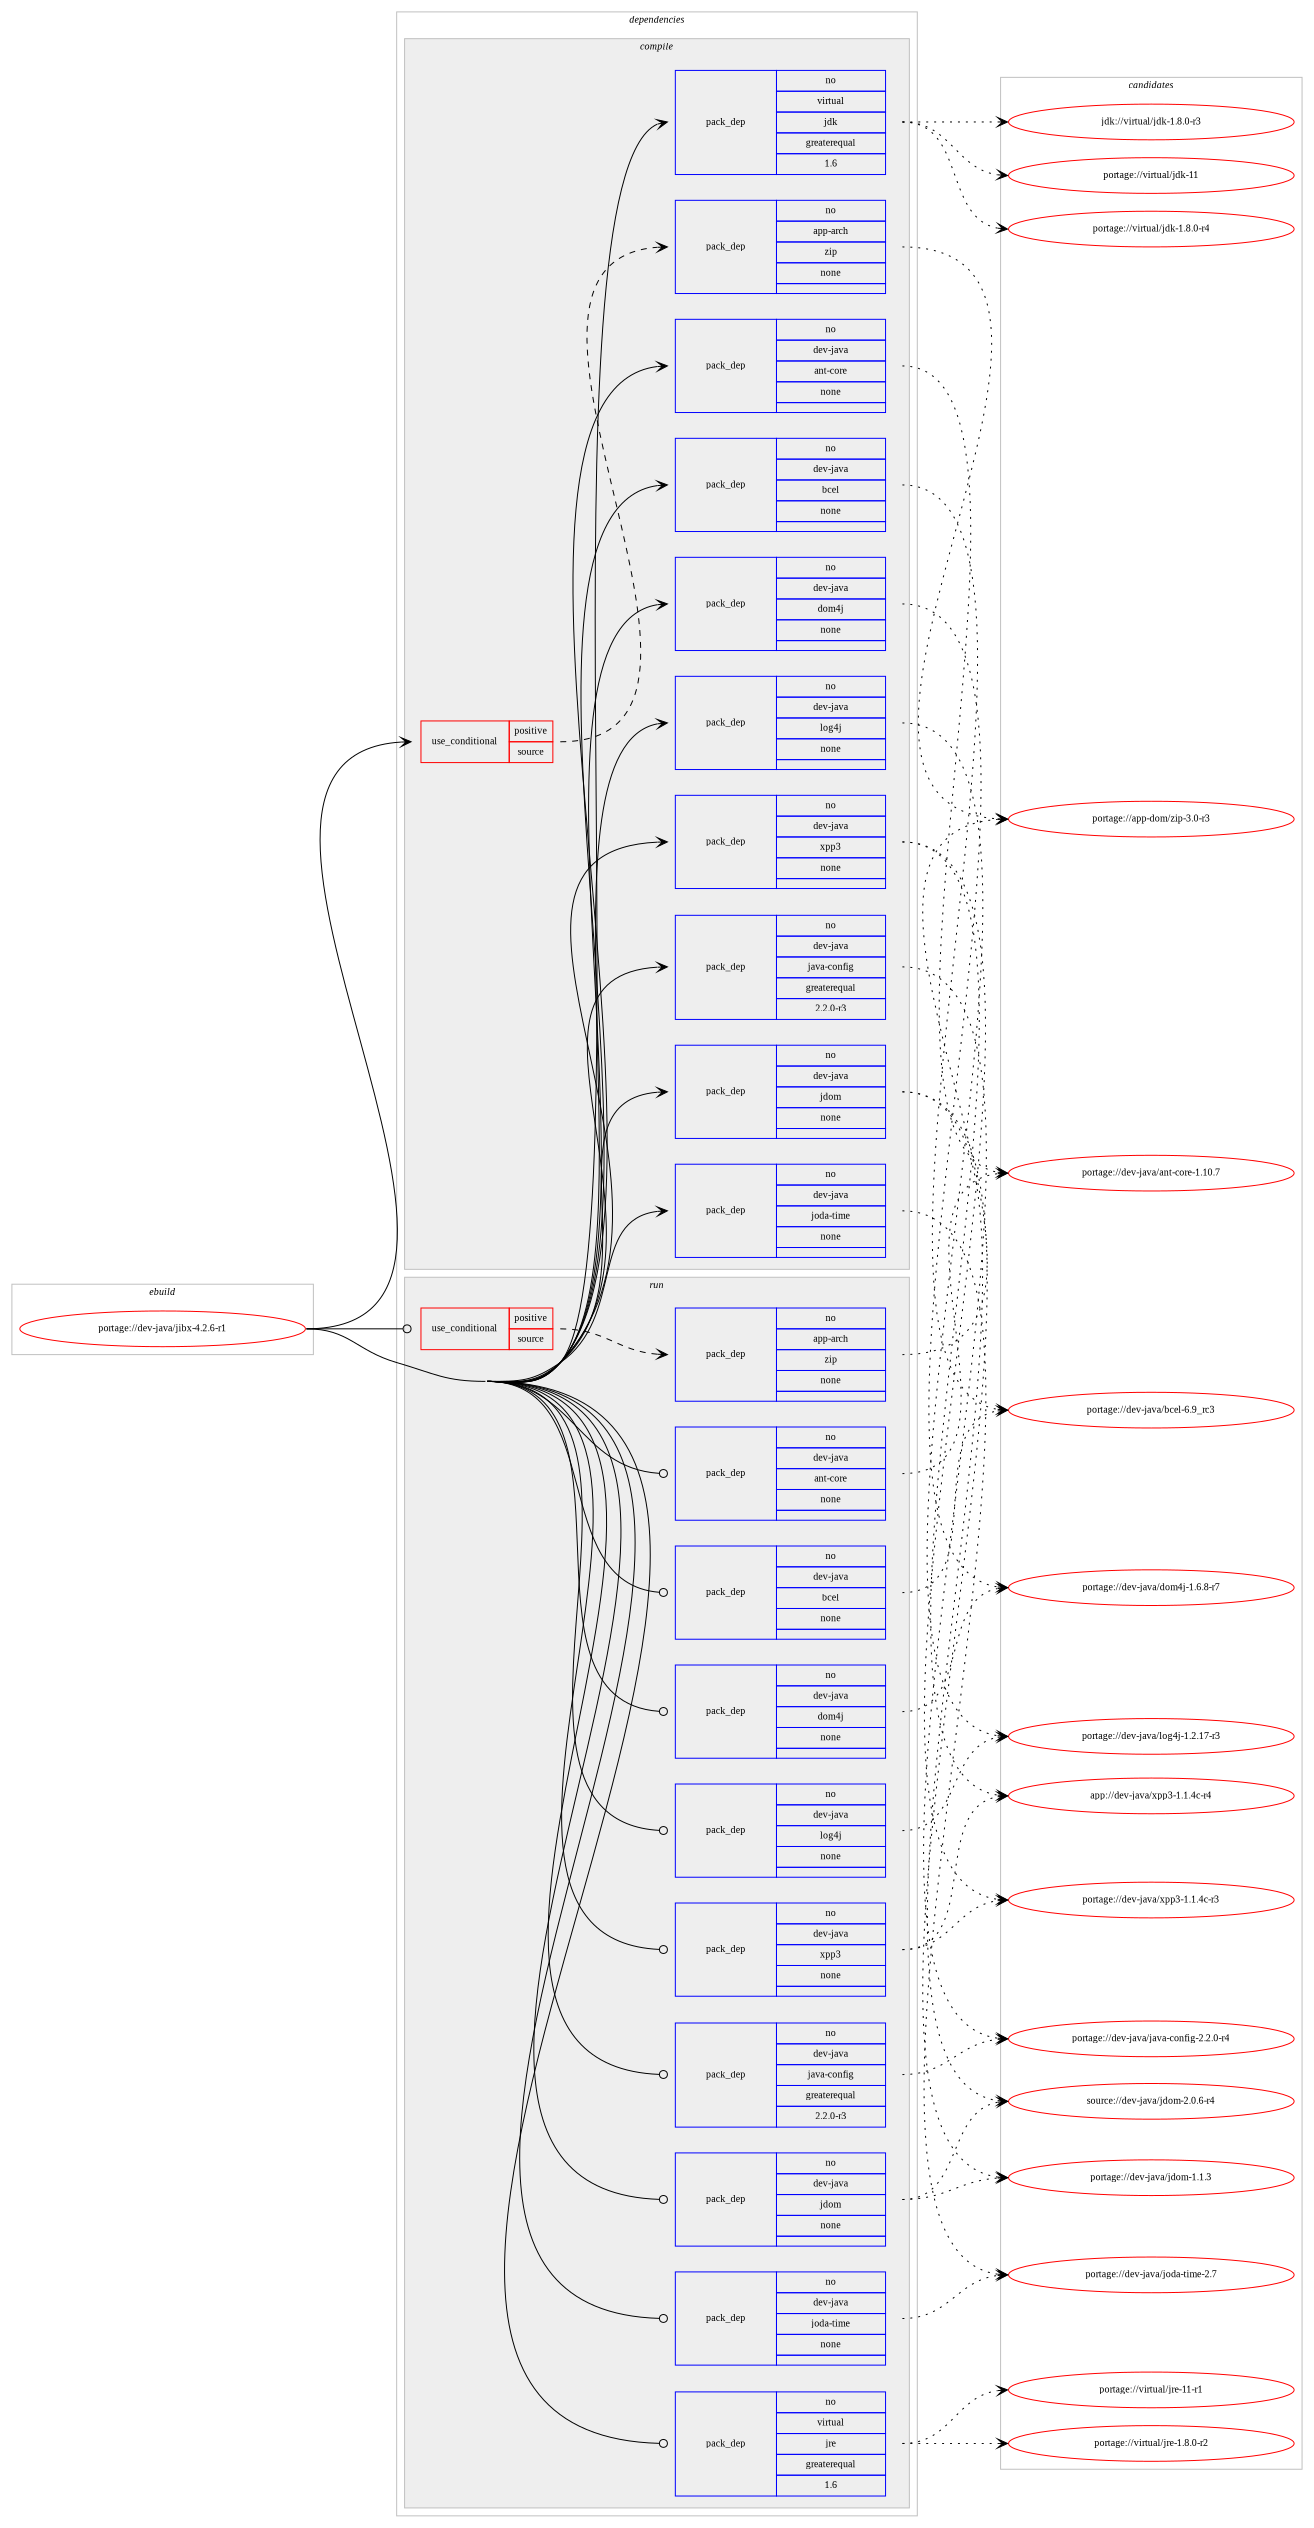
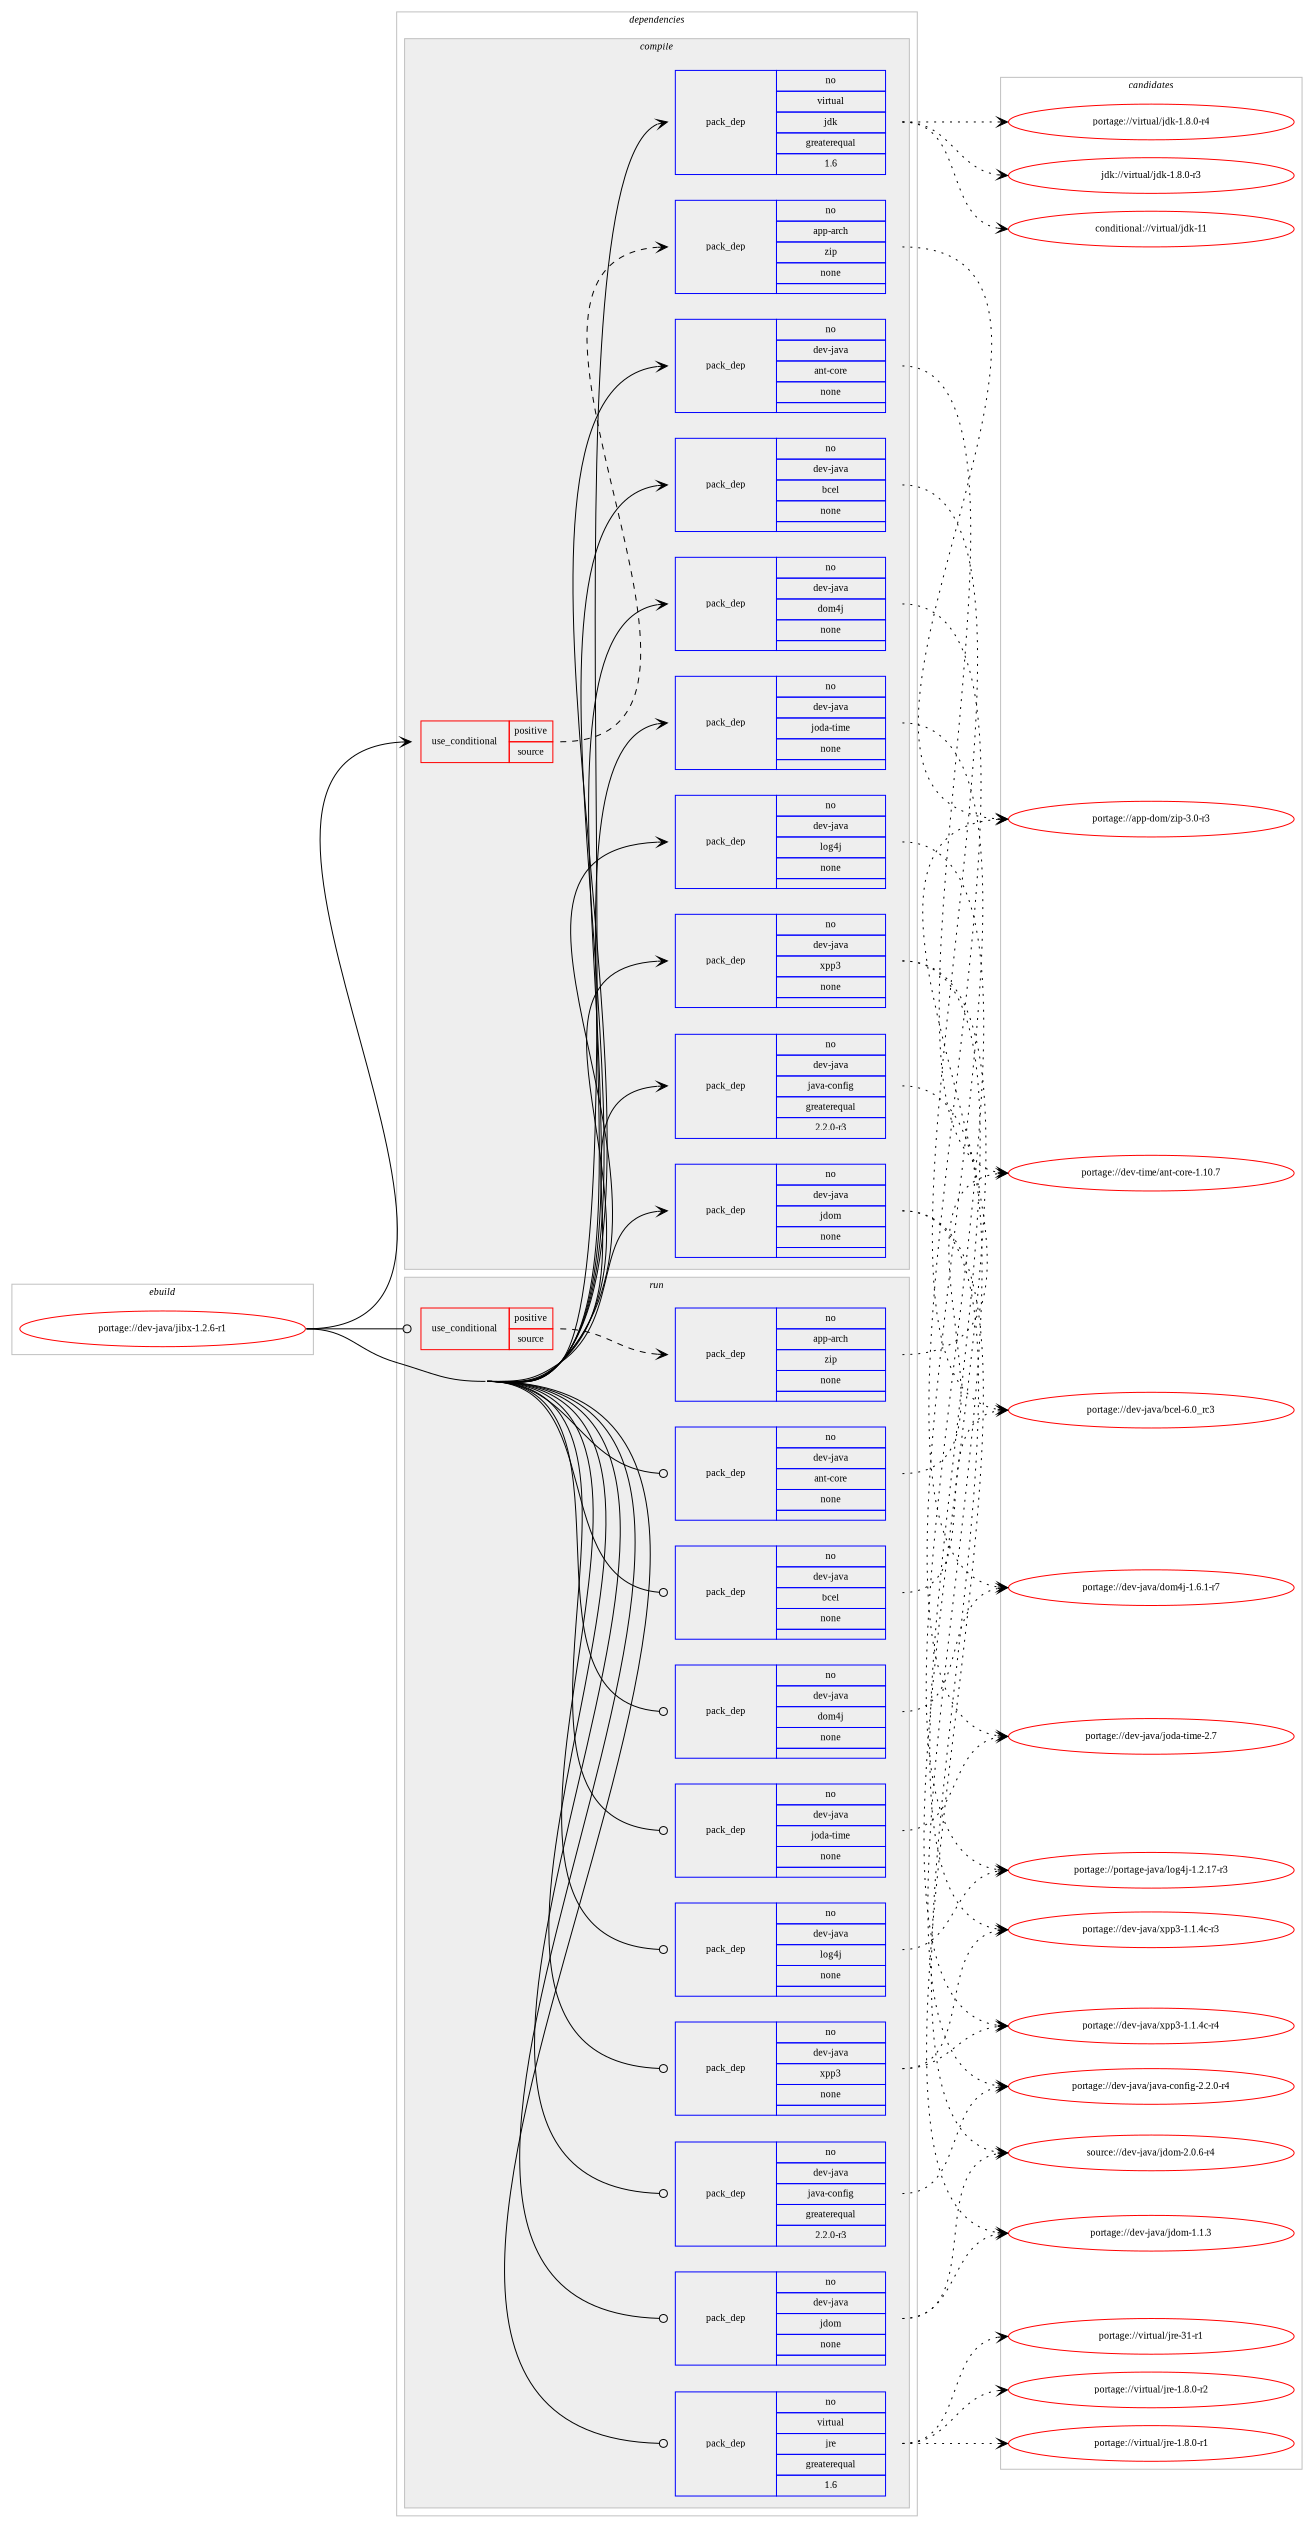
node "portage://virtual/jdk-11": label "portage://virtual/jdk-11" -> "conditional://virtual/jdk-11"
node "portage://dev-java/ant-core-1.10.7": label "portage://dev-java/ant-core-1.10.7" -> "portage://dev-time/ant-core-1.10.7"
node "portage://dev-java/jibx-4.2.6-r1": label "portage://dev-java/jibx-4.2.6-r1" -> "portage://dev-java/jibx-1.2.6-r1"
node "portage://dev-java/bcel-6.9_rc3": label "portage://dev-java/bcel-6.9_rc3" -> "portage://dev-java/bcel-6.0_rc3"
node "portage://dev-java/dom4j-1.6.8-r7": label "portage://dev-java/dom4j-1.6.8-r7" -> "portage://dev-java/dom4j-1.6.1-r7"
node "portage://dev-java/log4j-1.2.17-r3": label "portage://dev-java/log4j-1.2.17-r3" -> "portage://portage-java/log4j-1.2.17-r3"
node "app://dev-java/xpp3-1.1.4c-r4": label "app://dev-java/xpp3-1.1.4c-r4" -> "portage://dev-java/xpp3-1.1.4c-r4"
node "portage://virtual/jre-11-r1": label "portage://virtual/jre-11-r1" -> "portage://virtual/jre-31-r1"
node "portage://virtual/jre-1.8.0-r1": added
